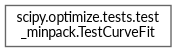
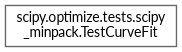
node "scipy.optimize.tests.test _minpack.TestCurveFit": label "scipy.optimize.tests.test _minpack.TestCurveFit" -> "scipy.optimize.tests.scipy _minpack.TestCurveFit"
